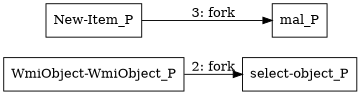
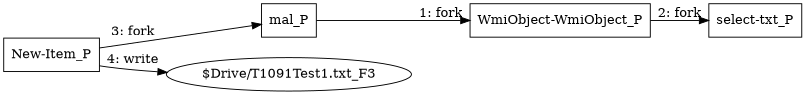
edge "mal_P" -> "WmiObject-WmiObject_P": added, label "1: fork"
node "$Drive/T1091Test1.txt_F3": added
node "select-object_P": label "select-object_P" -> "select-txt_P"
